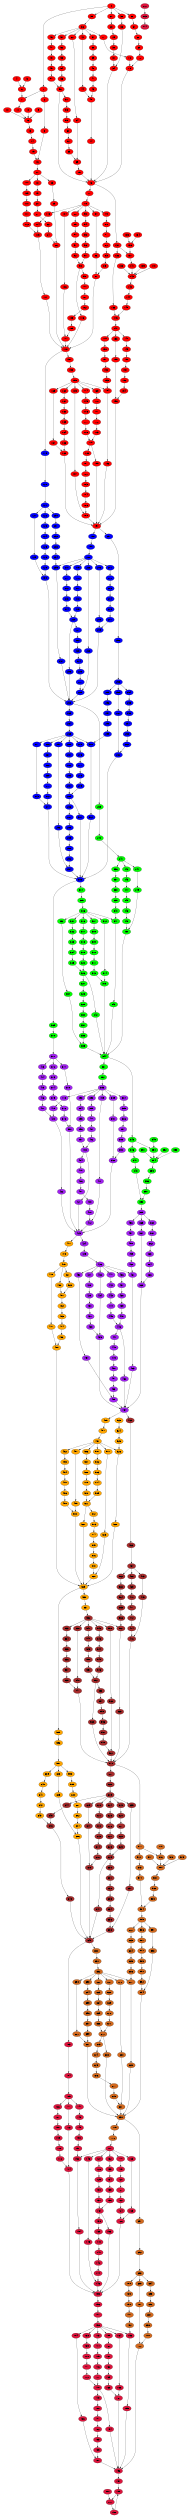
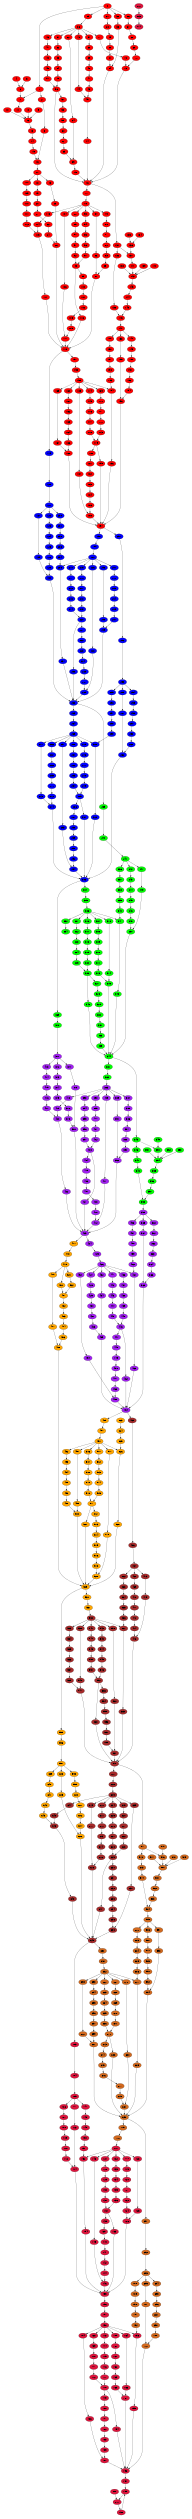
edge "334" -> "335": removed
